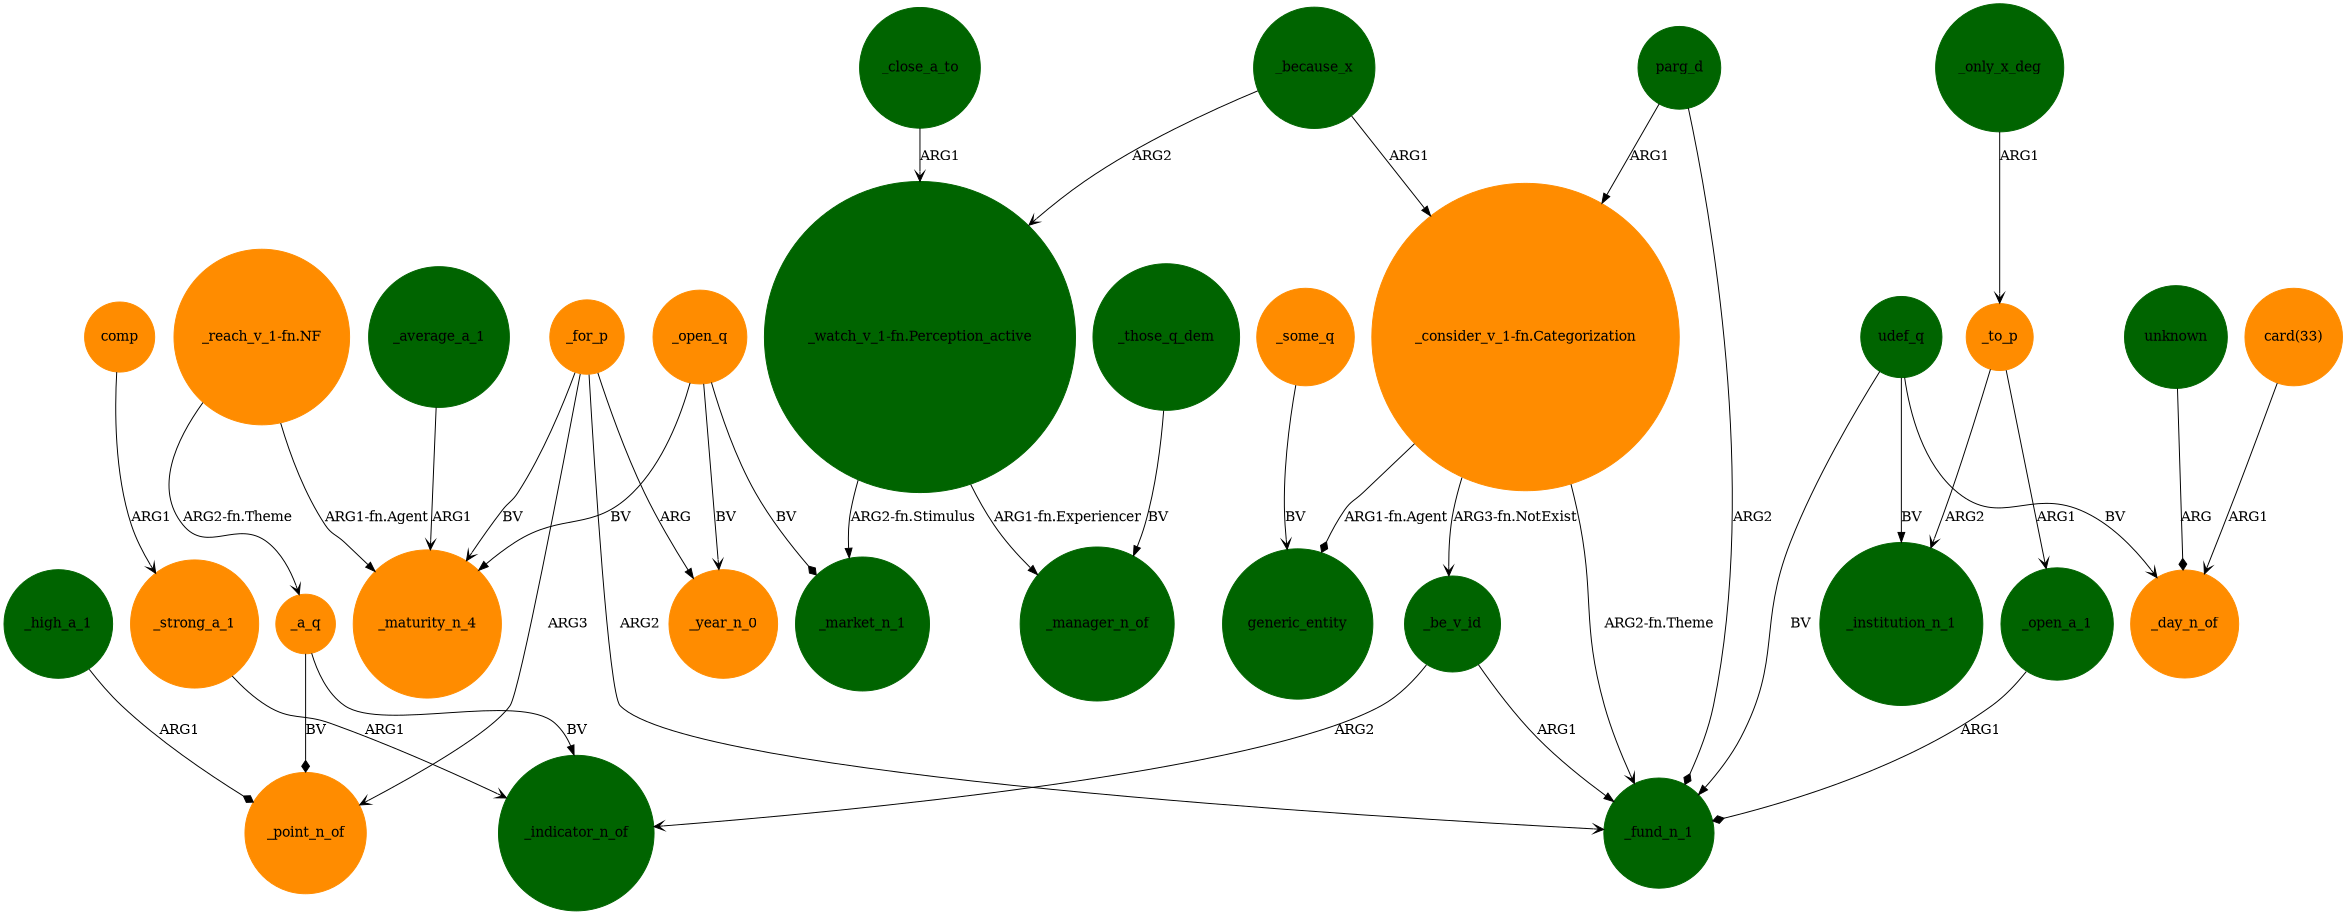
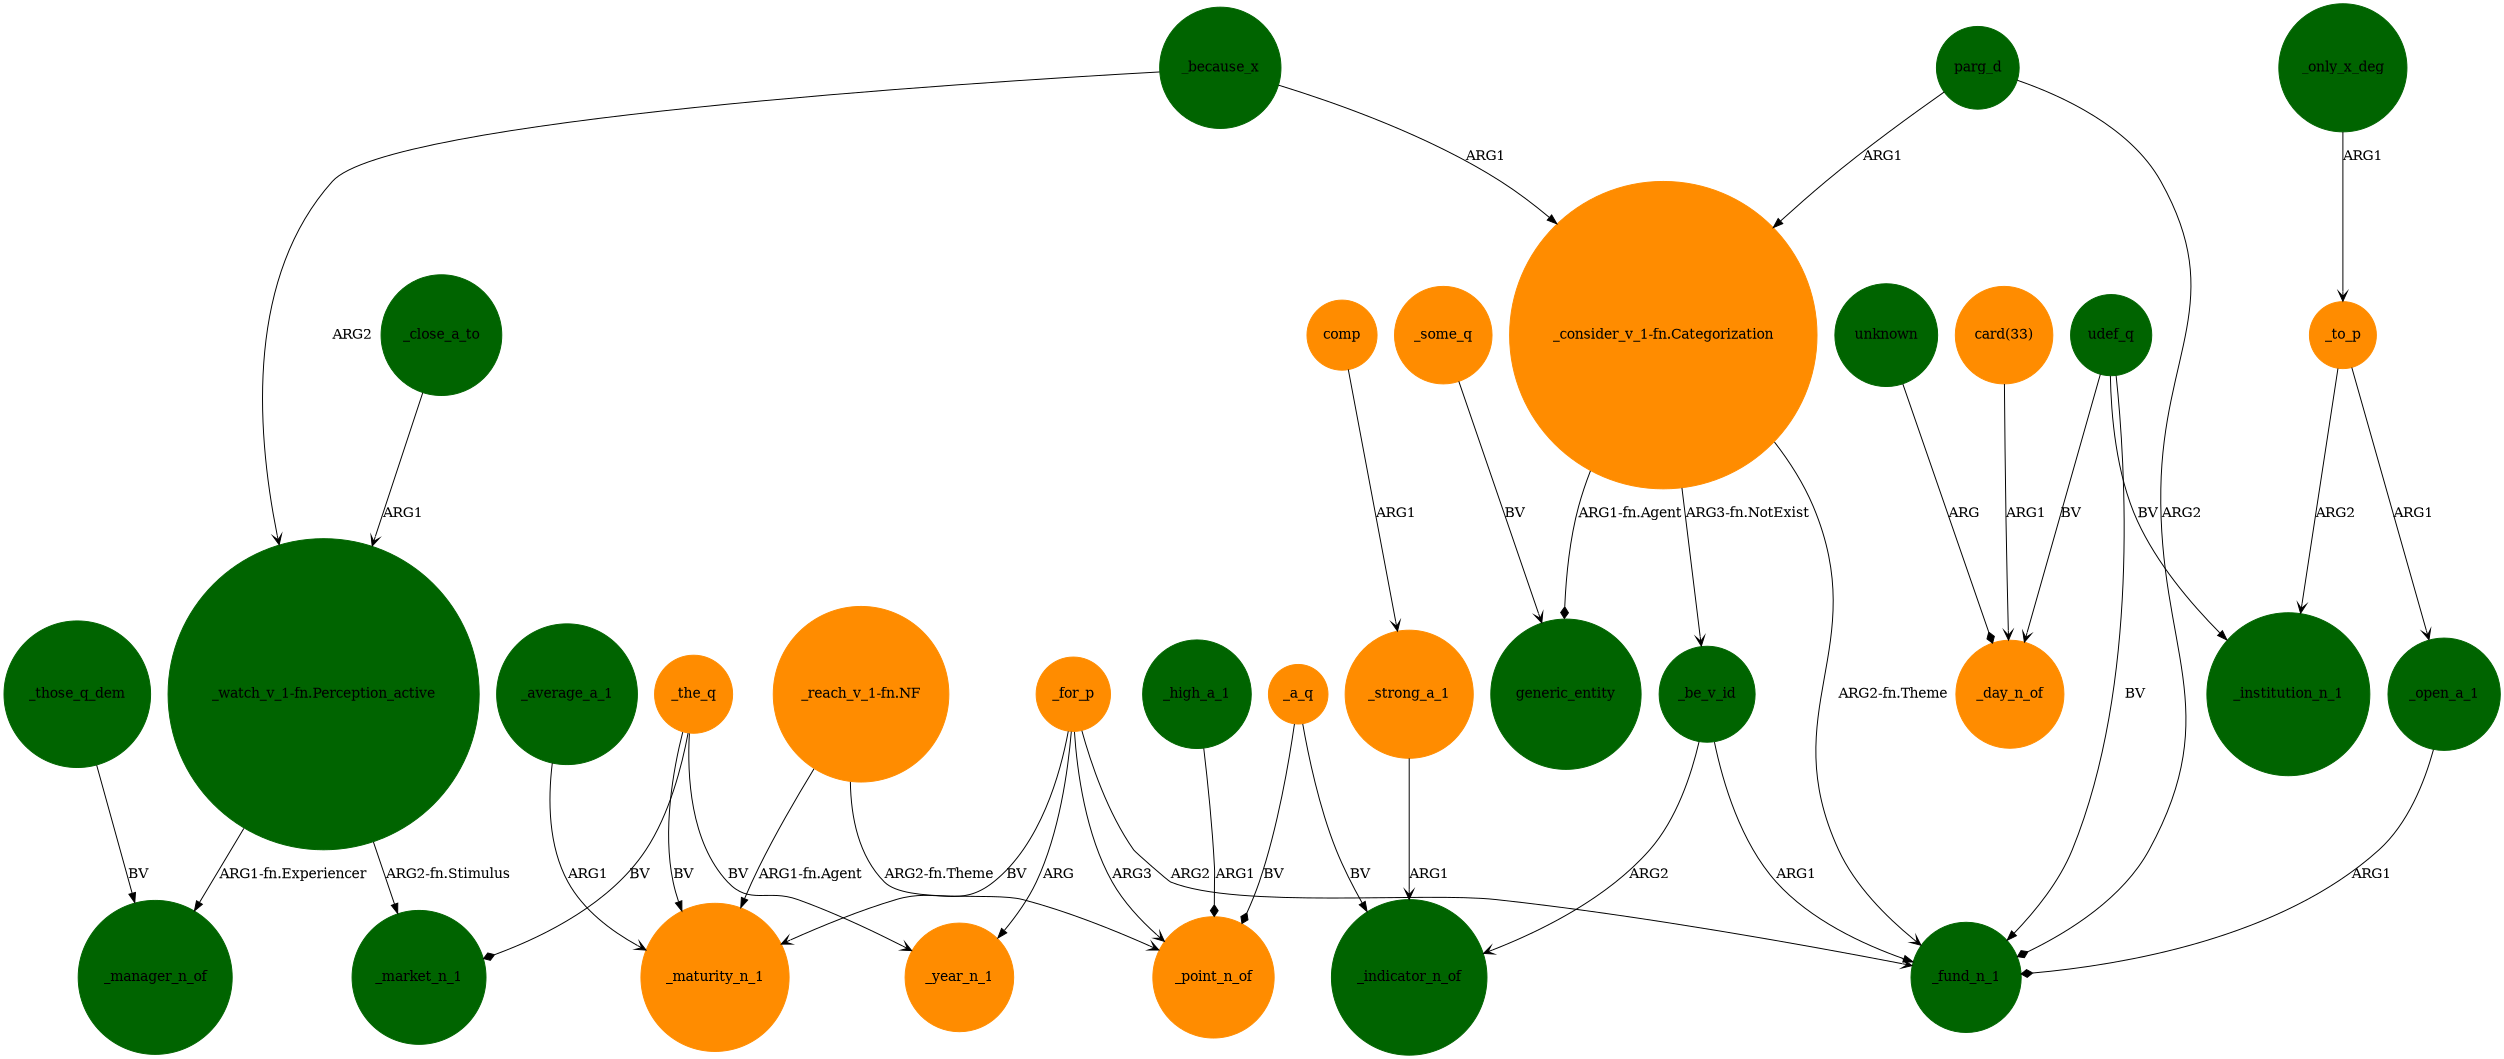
node "_open_q": label "_open_q" -> "_the_q"
edge "_reach_v_1-fn.NF" -> "_a_q": now "_reach_v_1-fn.NF" -> "_point_n_of"
node "_maturity_n_4": label "_maturity_n_4" -> "_maturity_n_1"
node "_year_n_0": label "_year_n_0" -> "_year_n_1"
